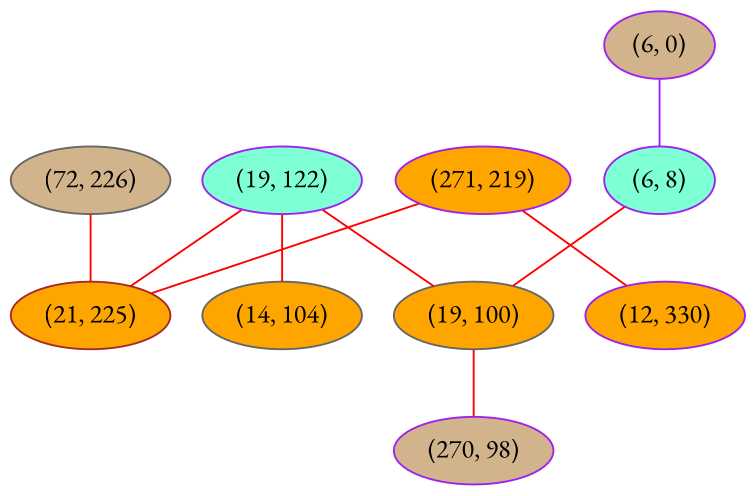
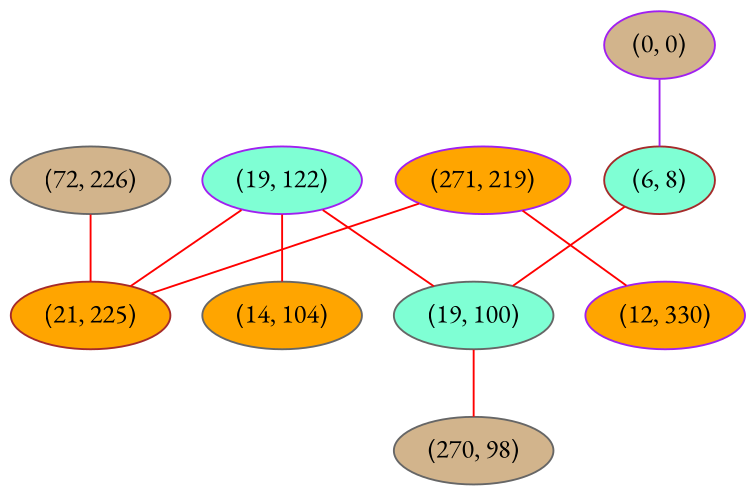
node "(6, 0)": label "(6, 0)" -> "(0, 0)"
node "(6, 8)": color purple -> brown
node "(19, 100)": fillcolor orange -> aquamarine
node "(270, 98)": color purple -> gray40
